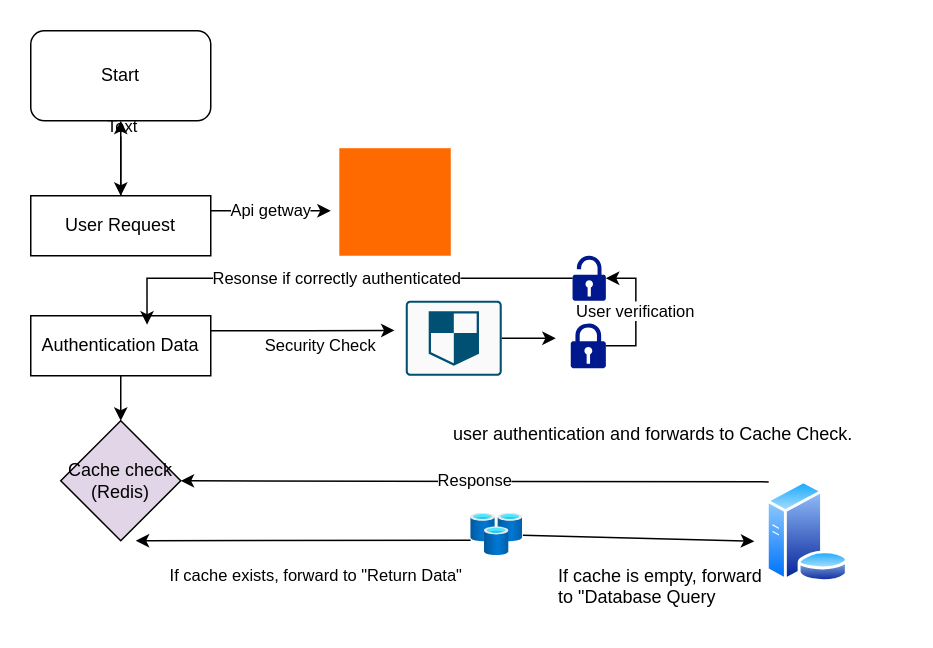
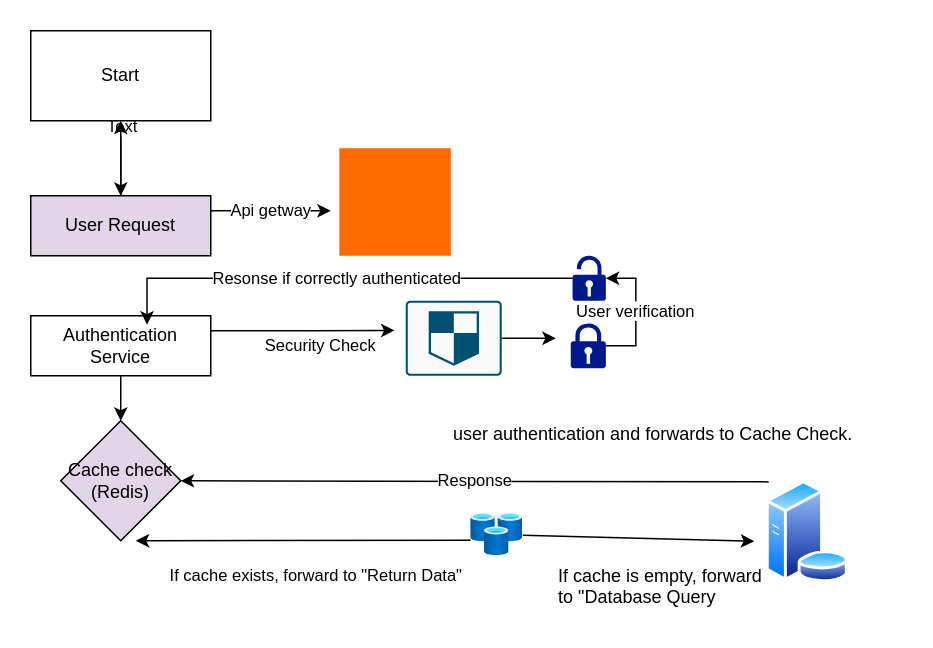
node "Start": shape rounded rectangle -> rectangle
node "User Request": fillcolor #ffffff -> #e1d5e7
node "Authentication Data": label "Authentication Data" -> "Authentication Service"
